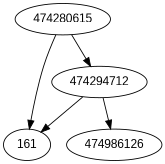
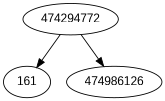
node "474280615": removed
node "474294712": label "474294712" -> "474294772"
